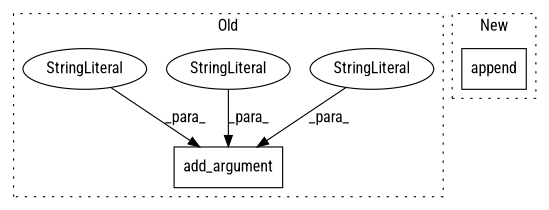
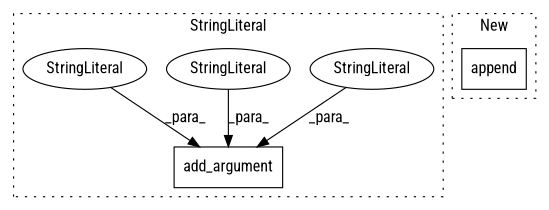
cluster "Old": label "Old" -> "StringLiteral"
